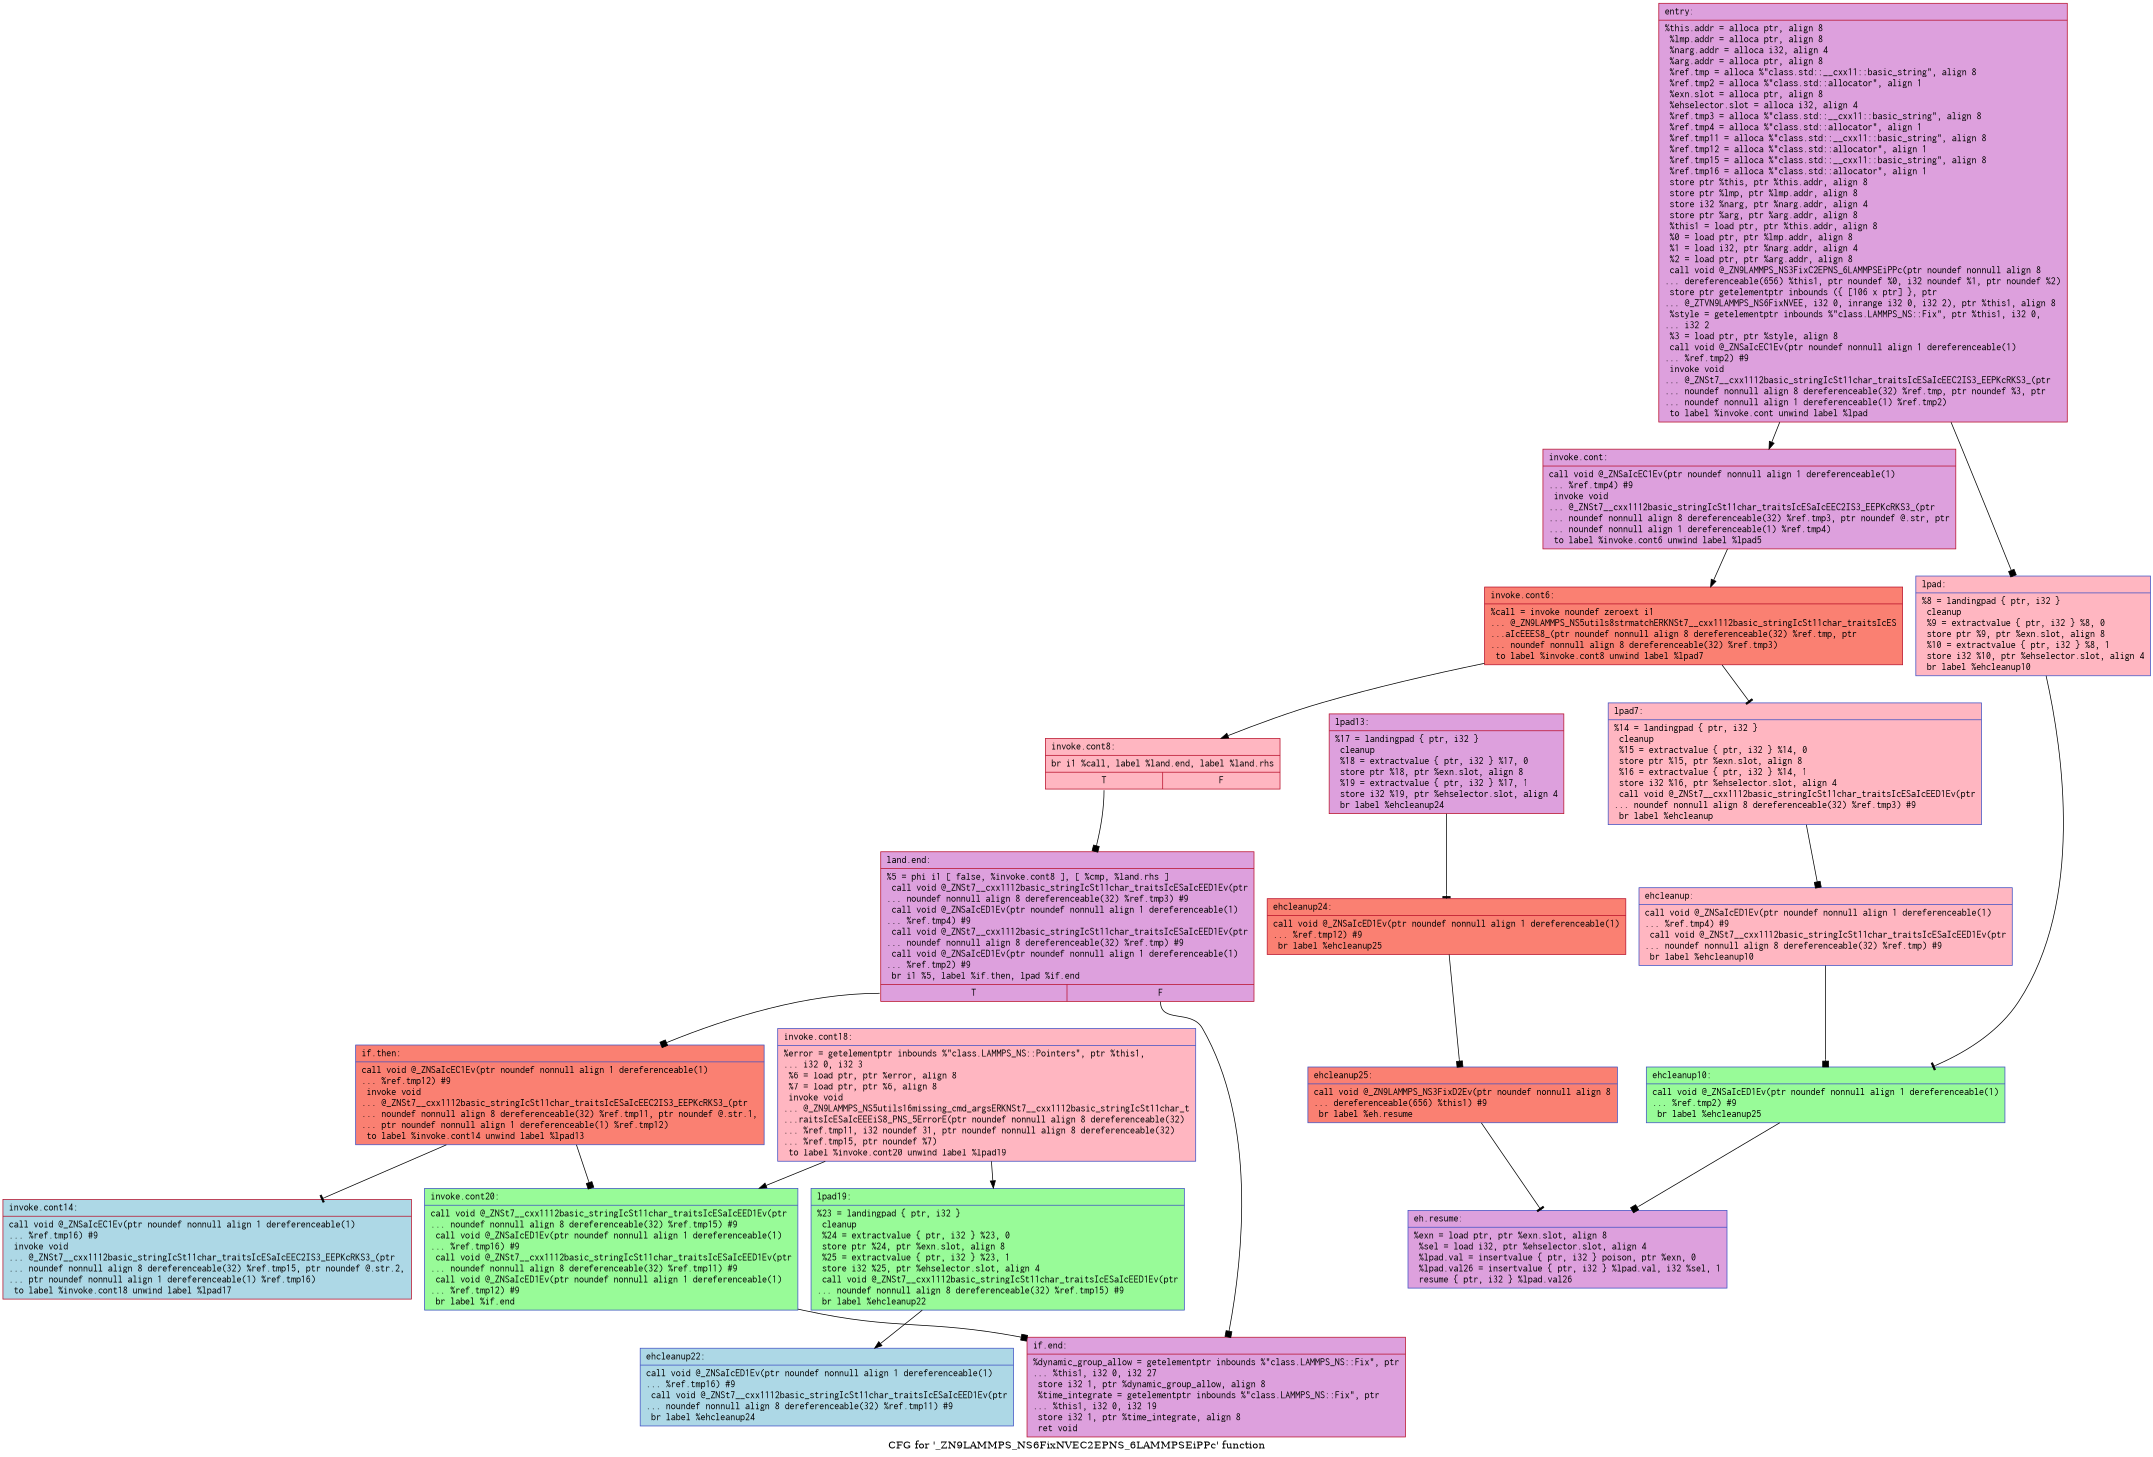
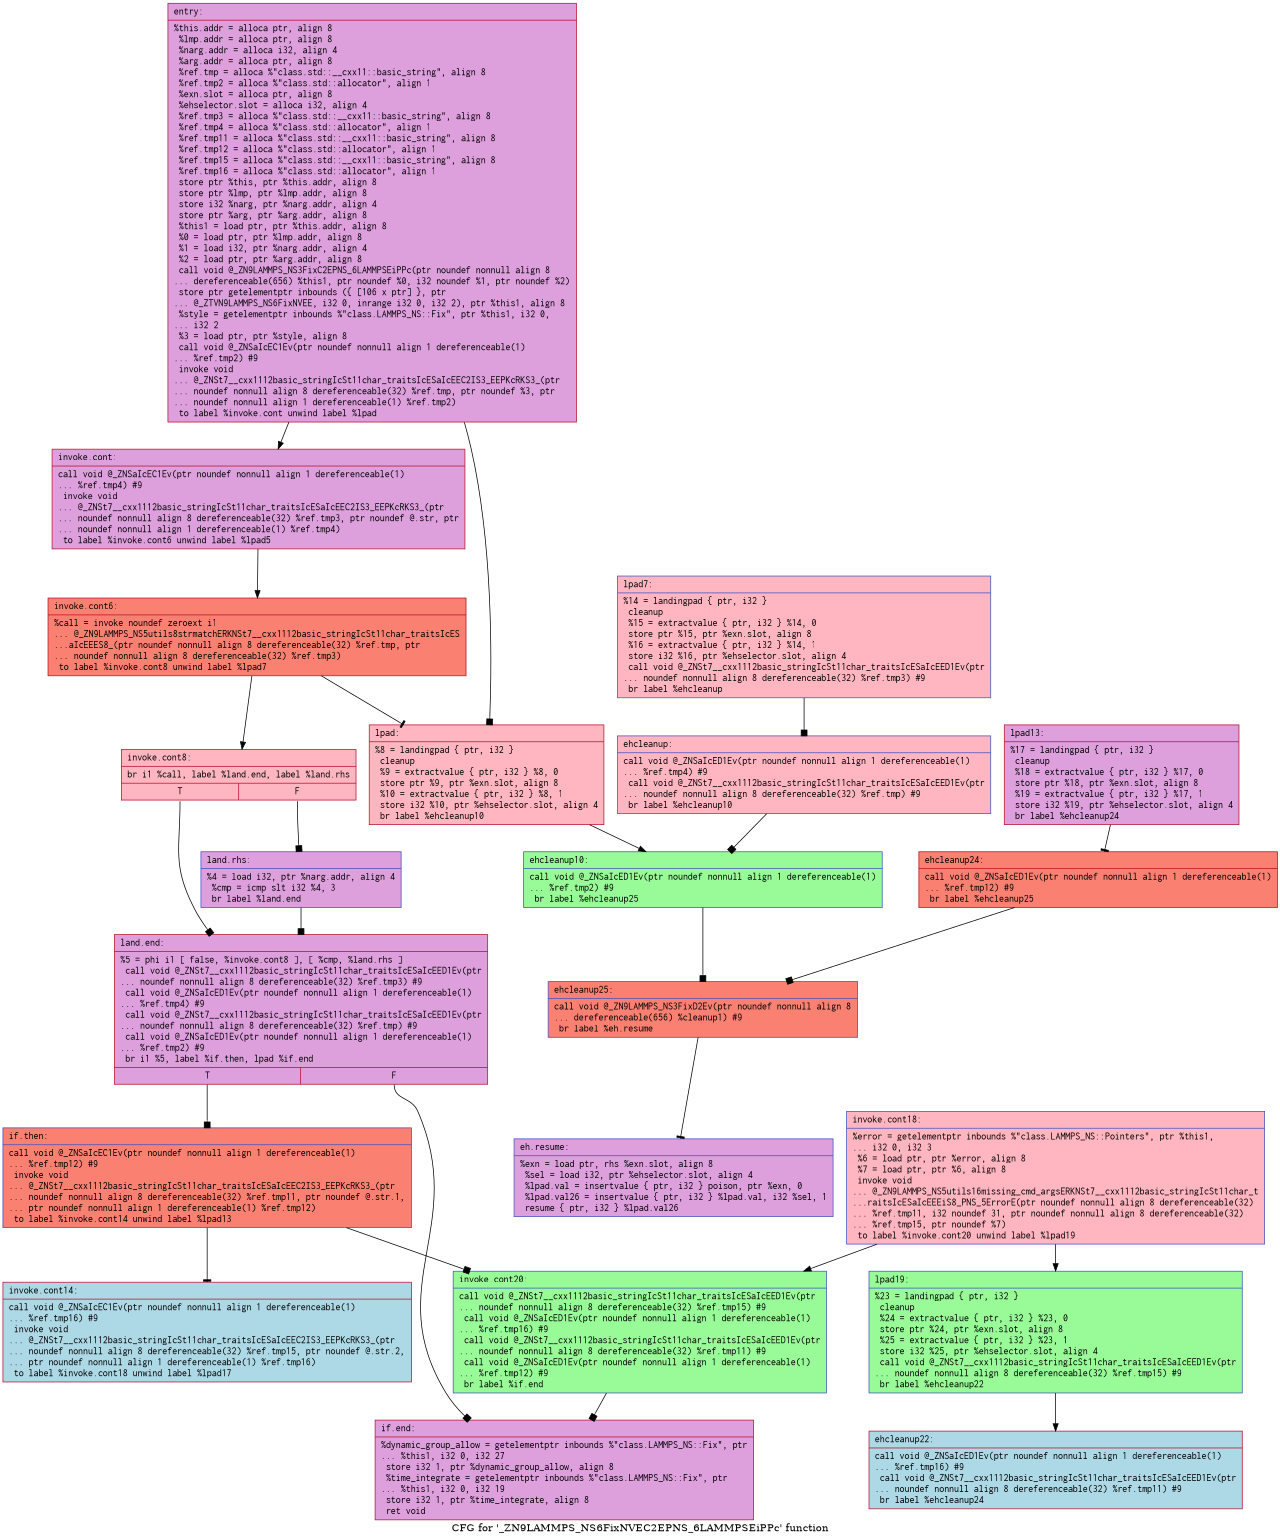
node "lpad:": color #3d50c3ff -> #b70d28ff
edge "invoke.cont6:" -> "lpad7:": now "invoke.cont6:" -> "lpad:"
node "land.rhs:": added
edge "lpad:" -> "ehcleanup10:": arrowhead tee -> normal
node "ehcleanup25:": text "... dereferenceable(656) %this1) #9" -> "... dereferenceable(656) %cleanup1) #9"
edge "ehcleanup10:" -> "eh.resume:": now "ehcleanup10:" -> "ehcleanup25:"
node "eh.resume:": text "%exn = load ptr, ptr %exn.slot, align 8" -> "%exn = load ptr, rhs %exn.slot, align 8"
node "ehcleanup22:": color #3d50c3ff -> #b70d28ff
